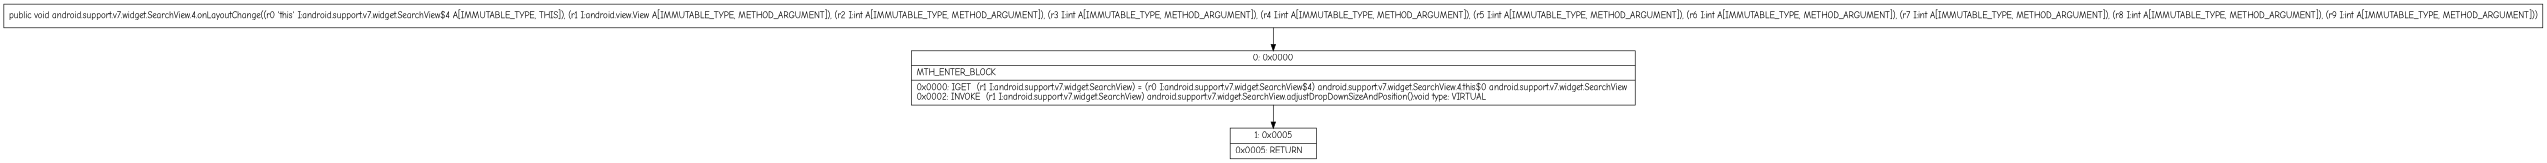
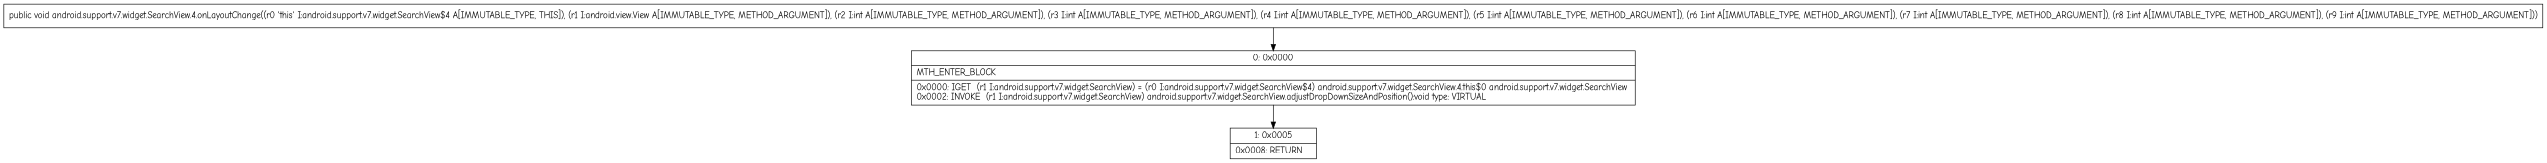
node "1: 0x0005": text "0x0005: RETURN" -> "0x0008: RETURN"
